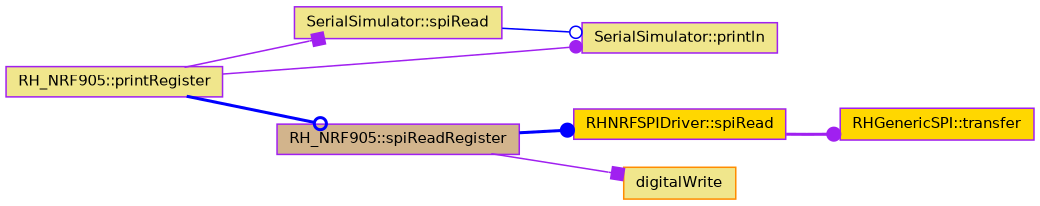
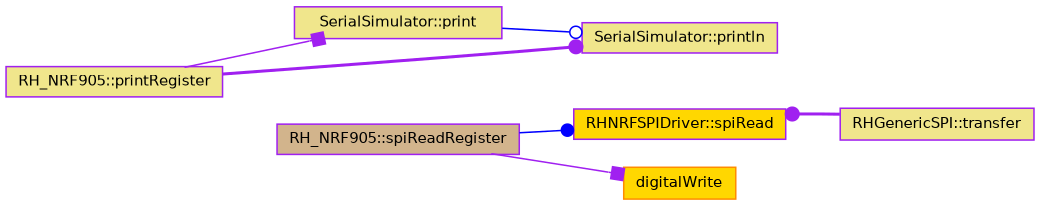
node "SerialSimulator::spiRead": label "SerialSimulator::spiRead" -> "SerialSimulator::print"
edge "RH_NRF905::printRegister" -> "SerialSimulator::println": style solid -> bold
edge "RH_NRF905::printRegister" -> "RH_NRF905::spiReadRegister": removed
node "RHGenericSPI::transfer": fillcolor gold -> khaki
edge "RH_NRF905::spiReadRegister" -> "RHNRFSPIDriver::spiRead": style bold -> solid
edge "RHNRFSPIDriver::spiRead" -> "RHGenericSPI::transfer": reversed
node "digitalWrite": fillcolor khaki -> gold
